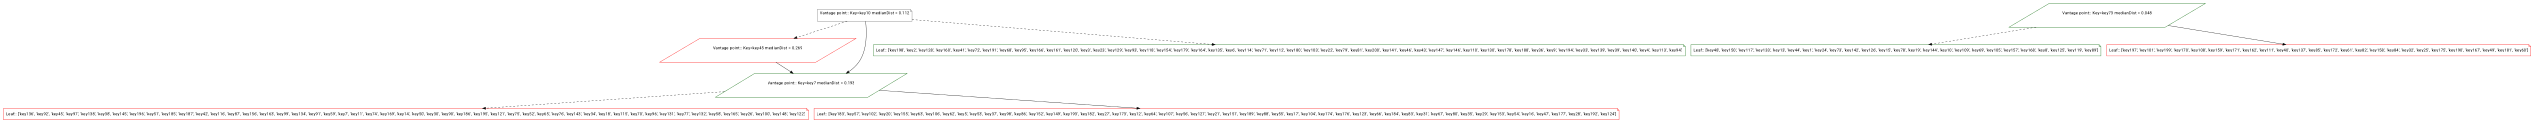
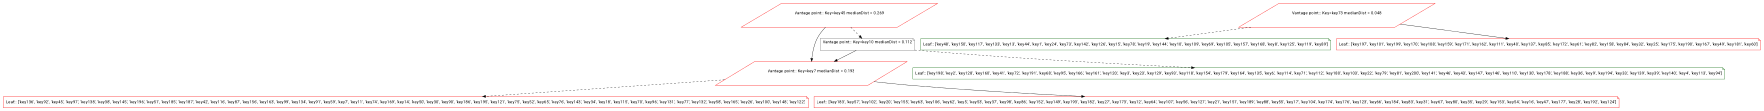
node "Vantage point:: Key=key73 medianDist = 0.048": color darkgreen -> red
edge "Vantage point:: Key=key10 medianDist = 0.112" -> "Vantage point:: Key=key45 medianDist = 0.269": reversed
node "Vantage point:: Key=key7 medianDist = 0.193": color darkgreen -> red
